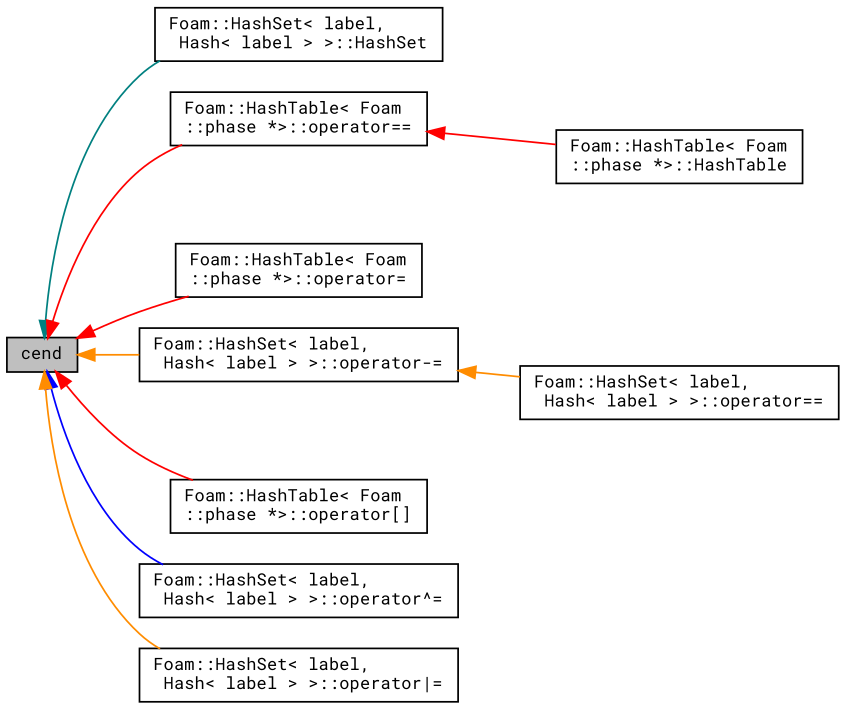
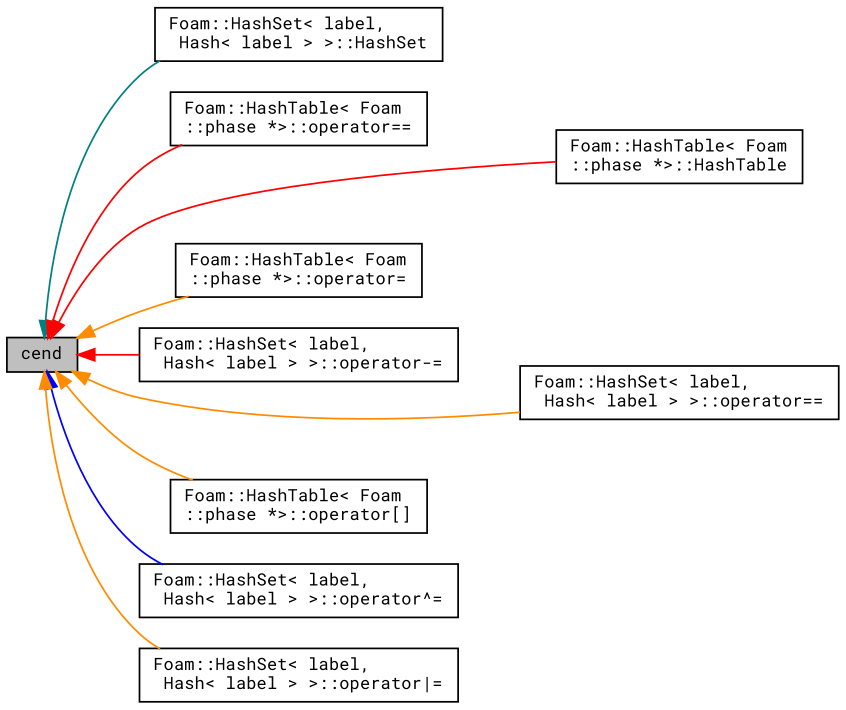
edge "Foam::HashTable< Foam ::phase *>::HashTable" -> "Foam::HashTable< Foam ::phase *>::operator==": now "Foam::HashTable< Foam ::phase *>::HashTable" -> "cend"
edge "Foam::HashTable< Foam ::phase *>::operator=" -> "cend": color red -> darkorange
edge "Foam::HashSet< label, Hash< label > >::operator-=" -> "cend": color darkorange -> red
edge "Foam::HashSet< label, Hash< label > >::operator==" -> "Foam::HashSet< label, Hash< label > >::operator-=": now "Foam::HashSet< label, Hash< label > >::operator==" -> "cend"
edge "Foam::HashTable< Foam ::phase *>::operator[]" -> "cend": color red -> darkorange
